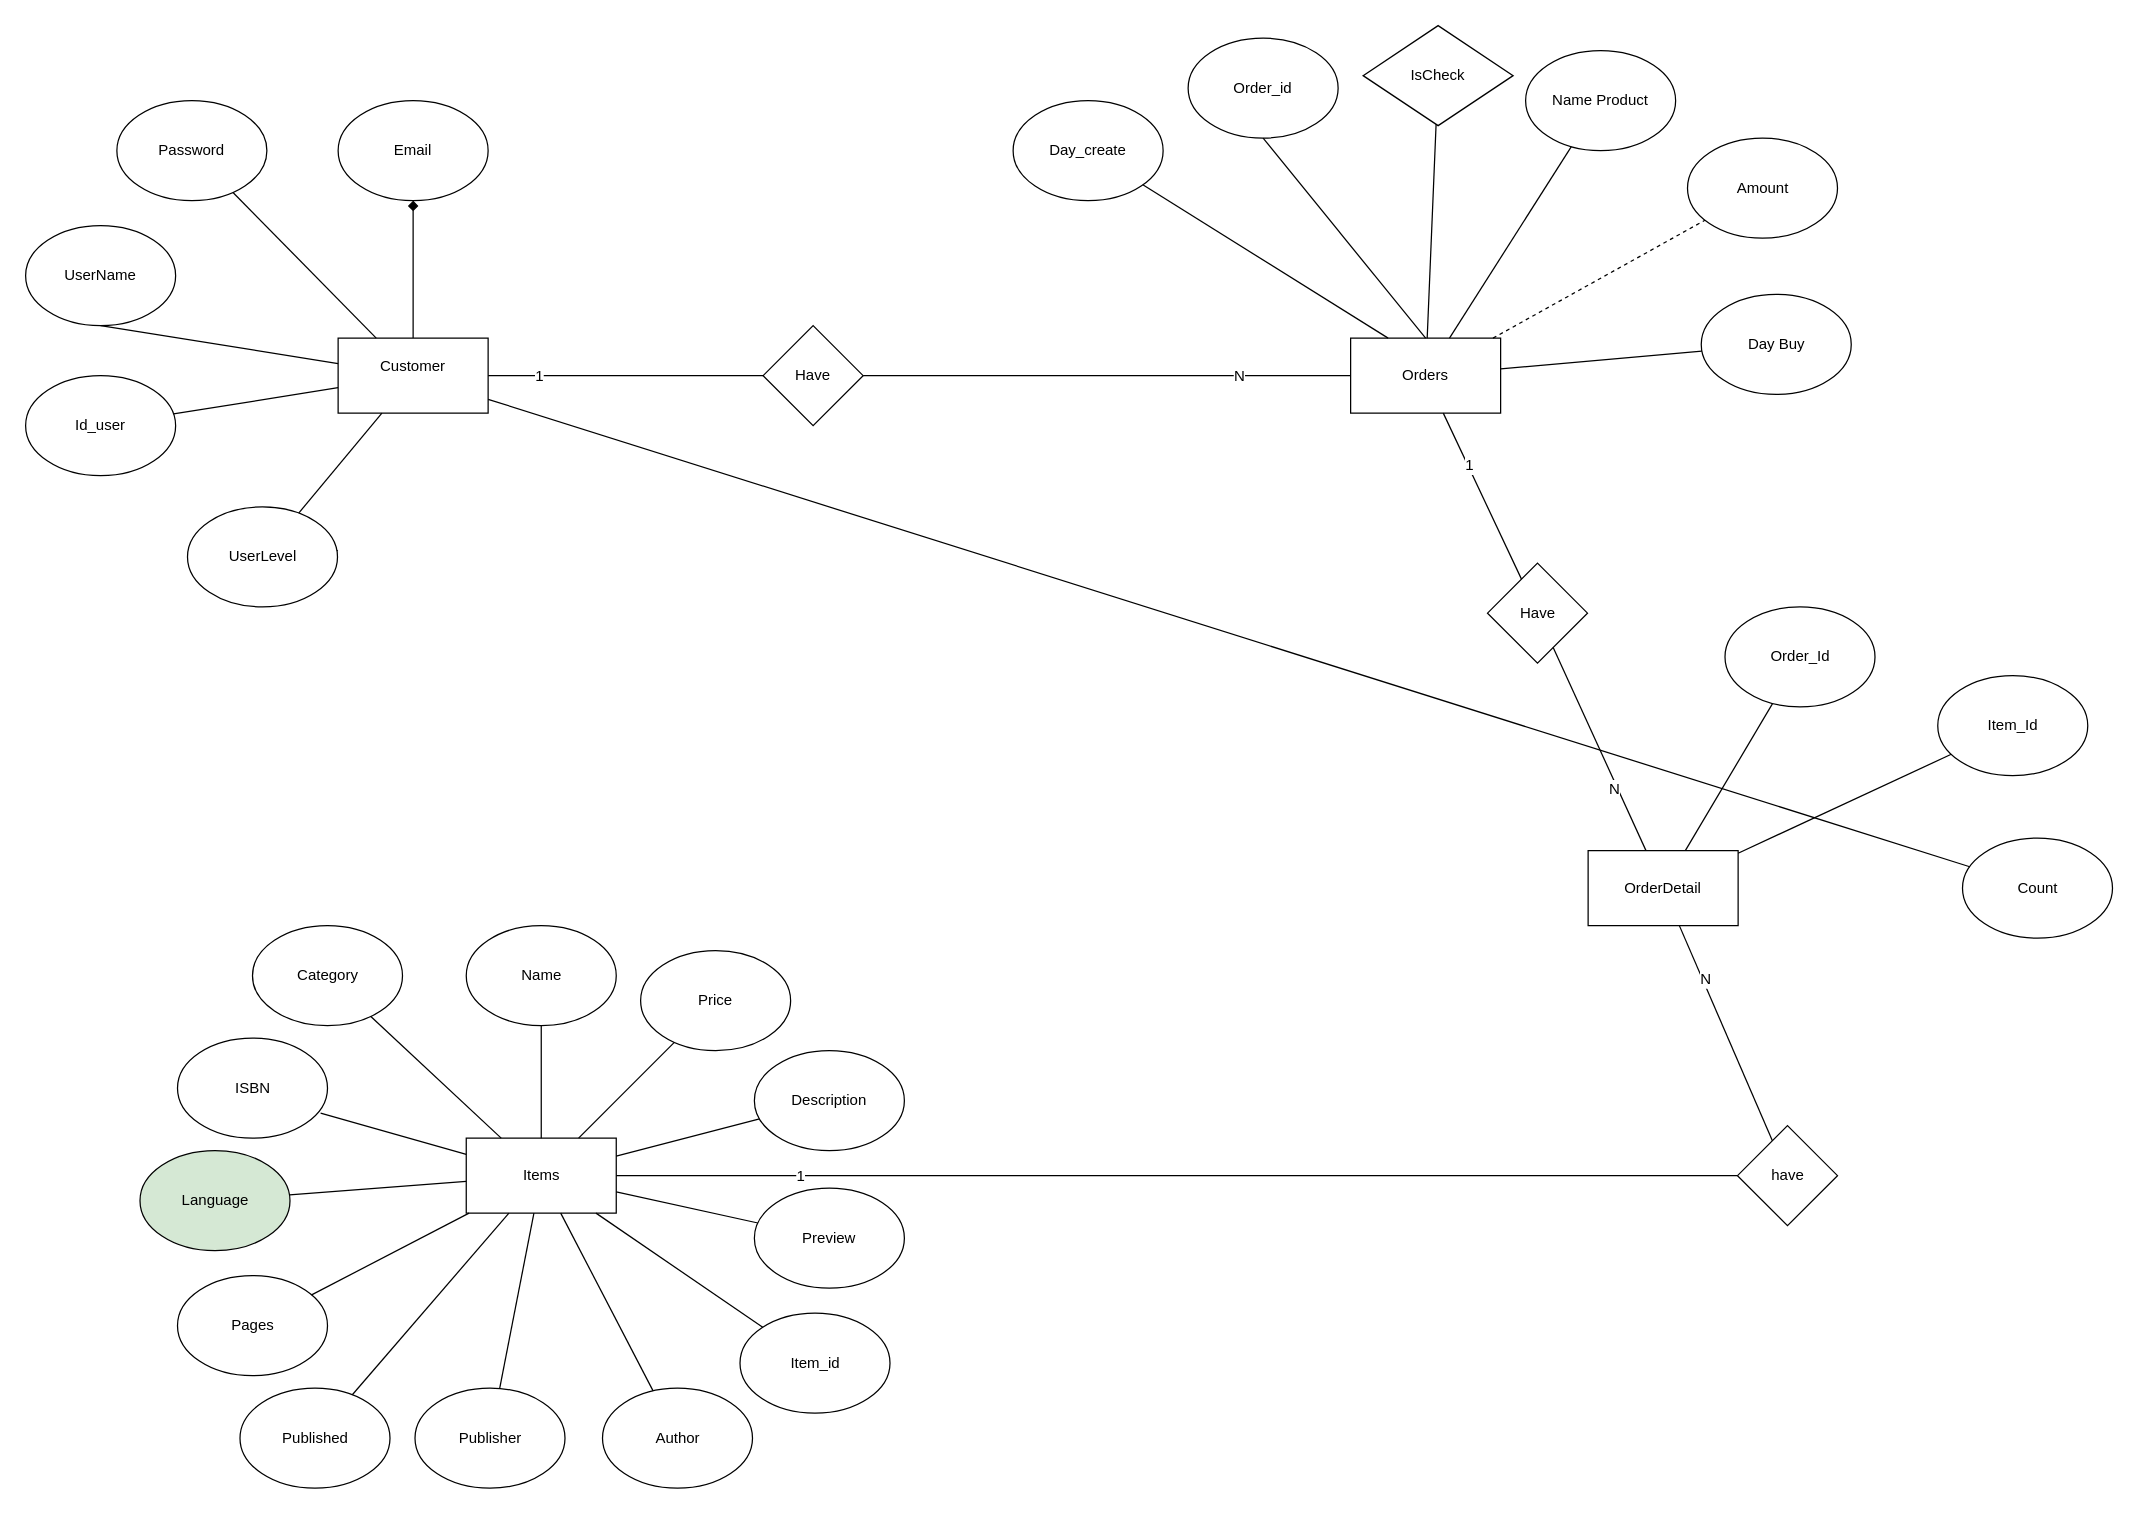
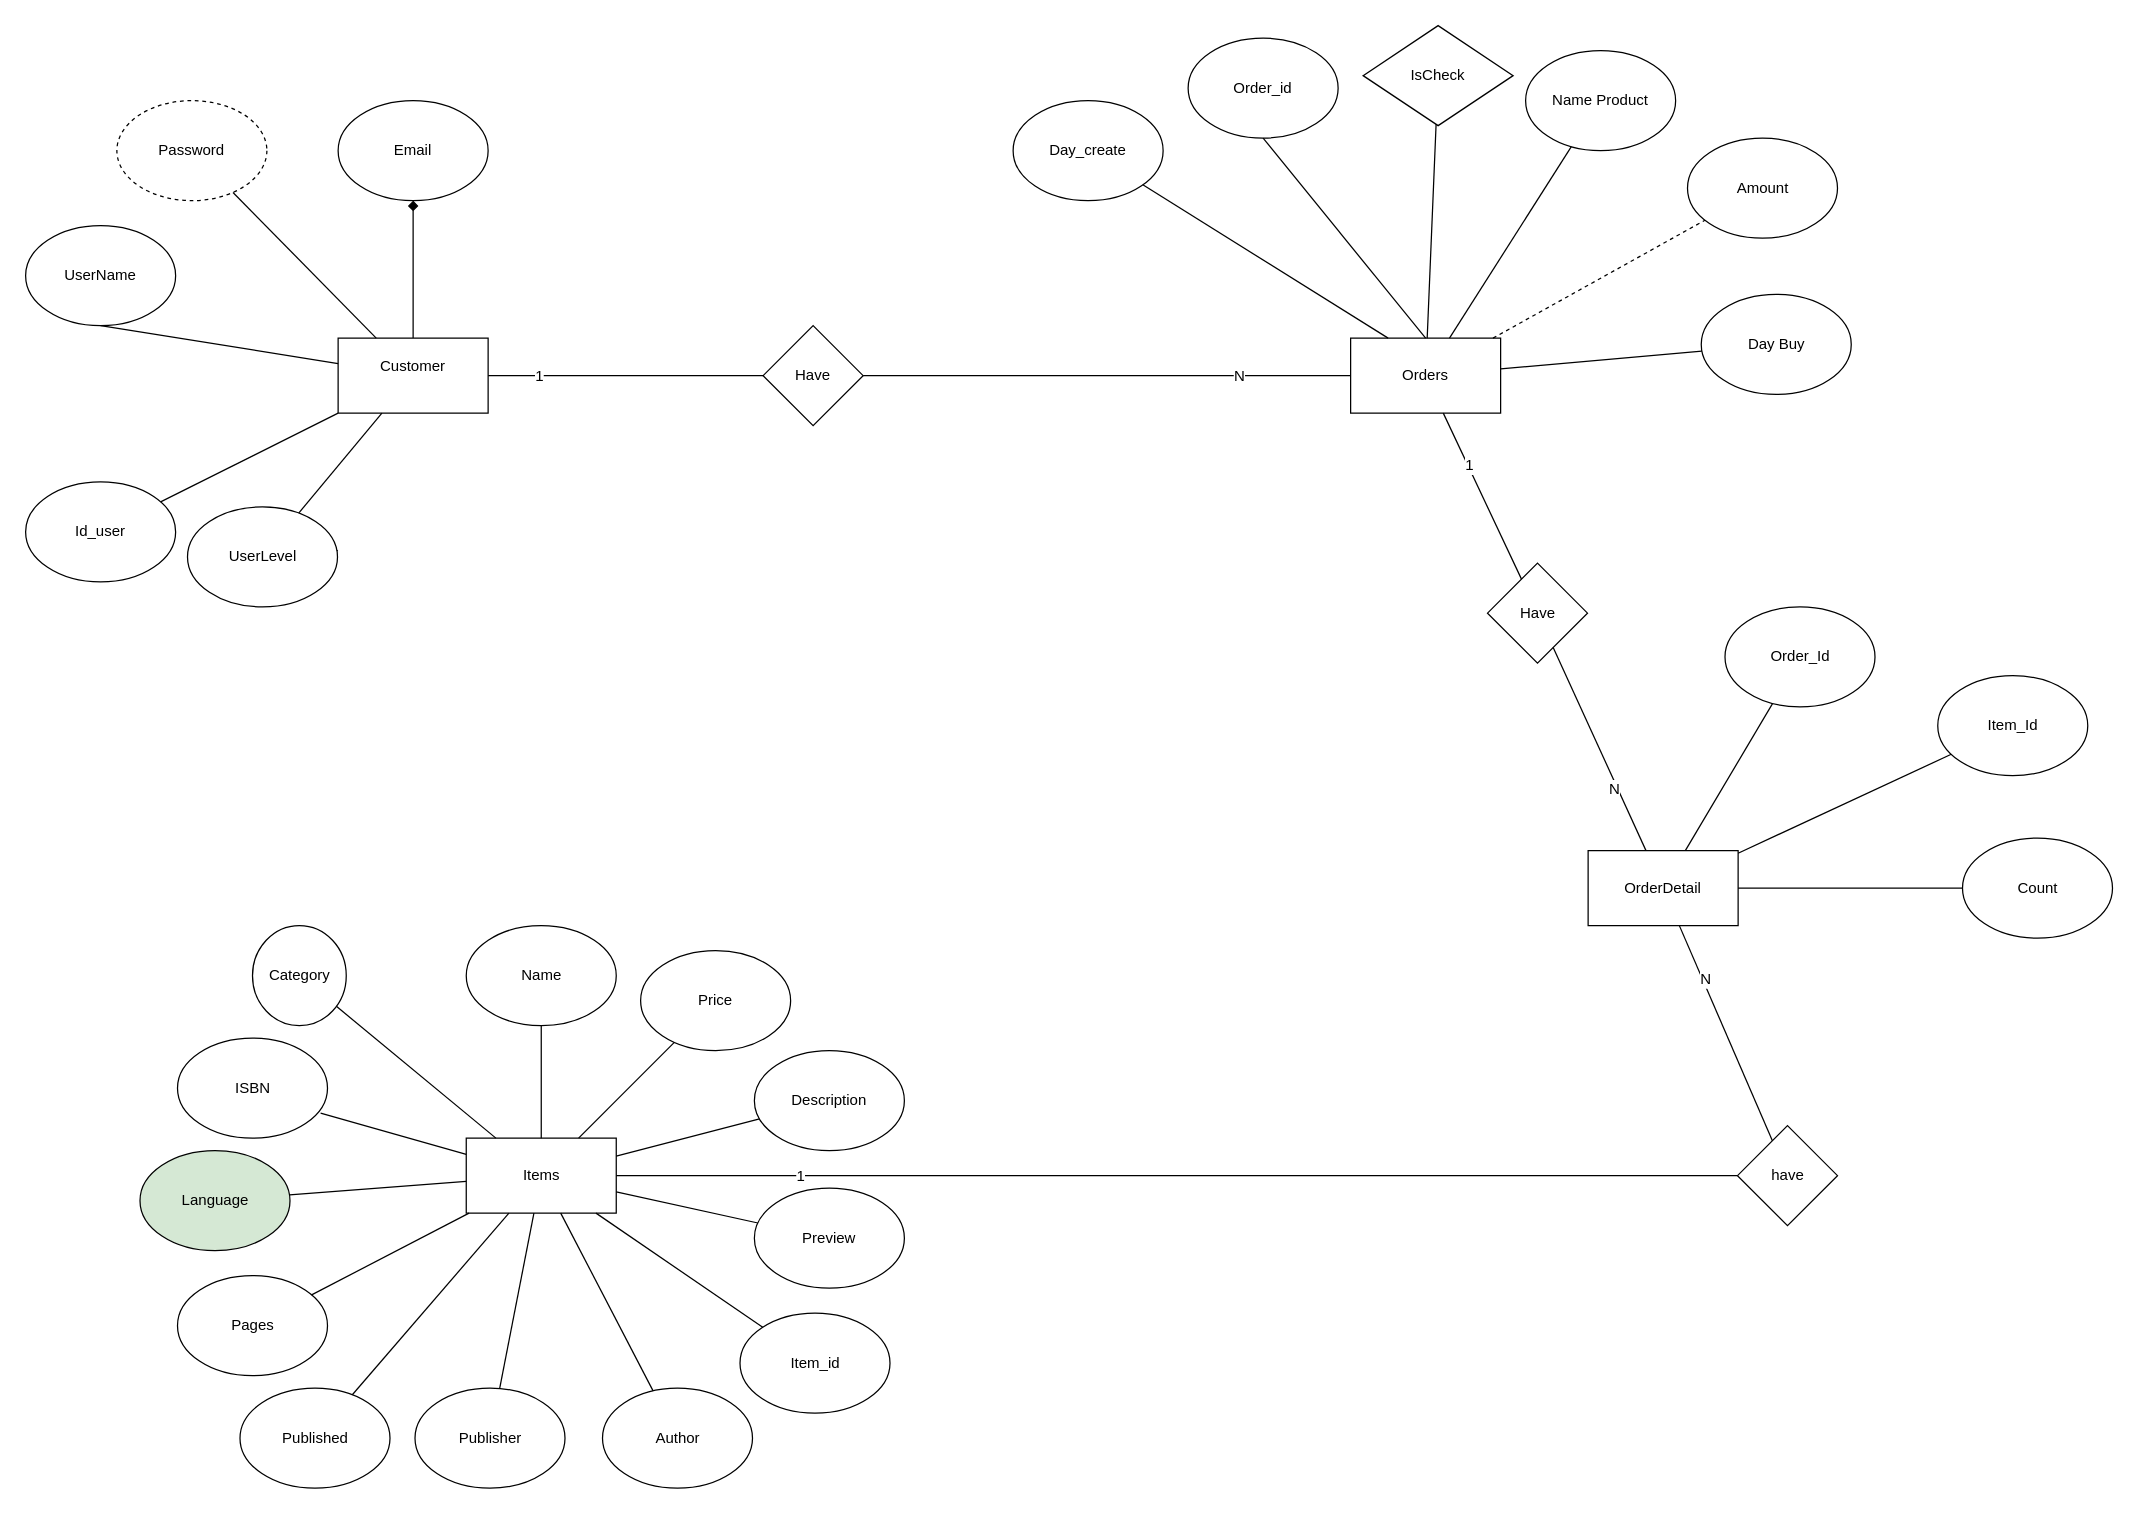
node "Password": style solid -> dashed
node "Id_user": moved (101, 426) -> (101, 532)
edge "Customer" -- "Count": now "OrderDetail" -- "Count"
node "Category": size 150x100 -> 94x100
